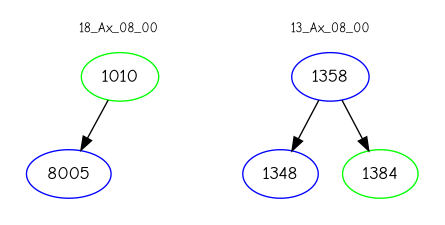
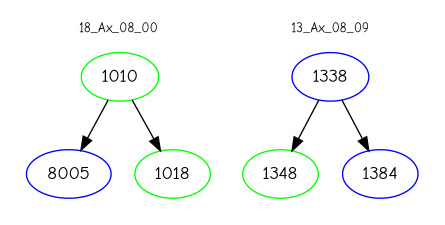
cluster "13_Ax_08_00": label "13_Ax_08_00" -> "13_Ax_08_09"
node "1358": label "1358" -> "1338"
node "1018": added
node "1348": color blue -> green
node "1384": color green -> blue
